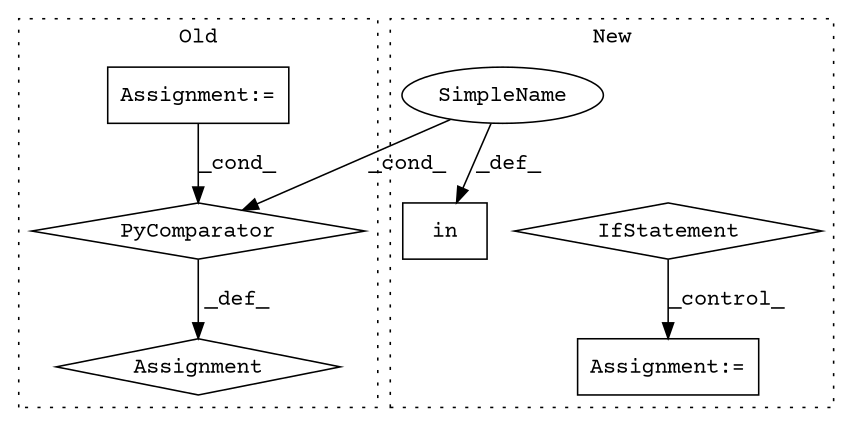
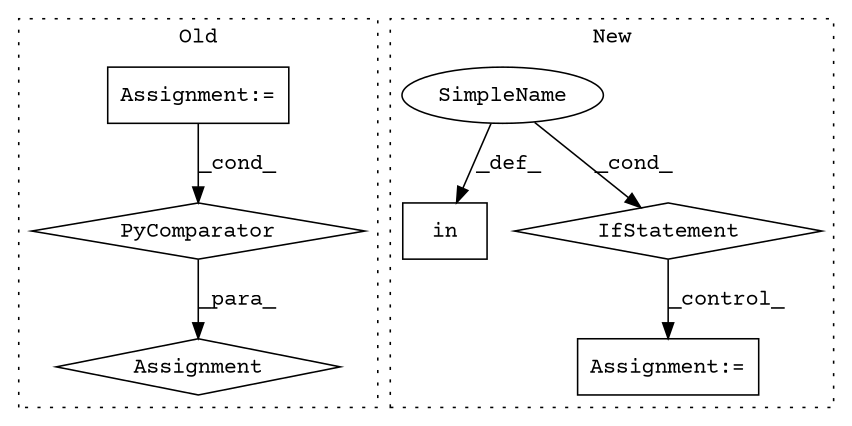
edge "SimpleName" -> "PyComparator": now "SimpleName" -> "IfStatement"
edge "PyComparator" -> "Assignment": label "_def_" -> "_para_"
